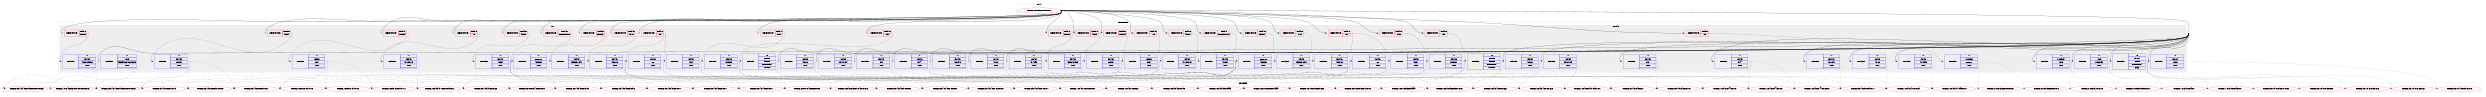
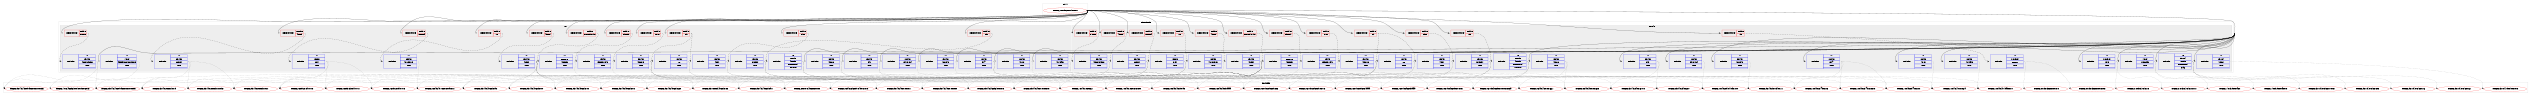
node "portage://dev-libs/libgcrypt-1.8.3": label "portage://dev-libs/libgcrypt-1.8.3" -> "portage://dev-libs/freedesktop-1.8.3"
node "portage://net-misc/freerdp-2.0.0_rc4_p1129": added
